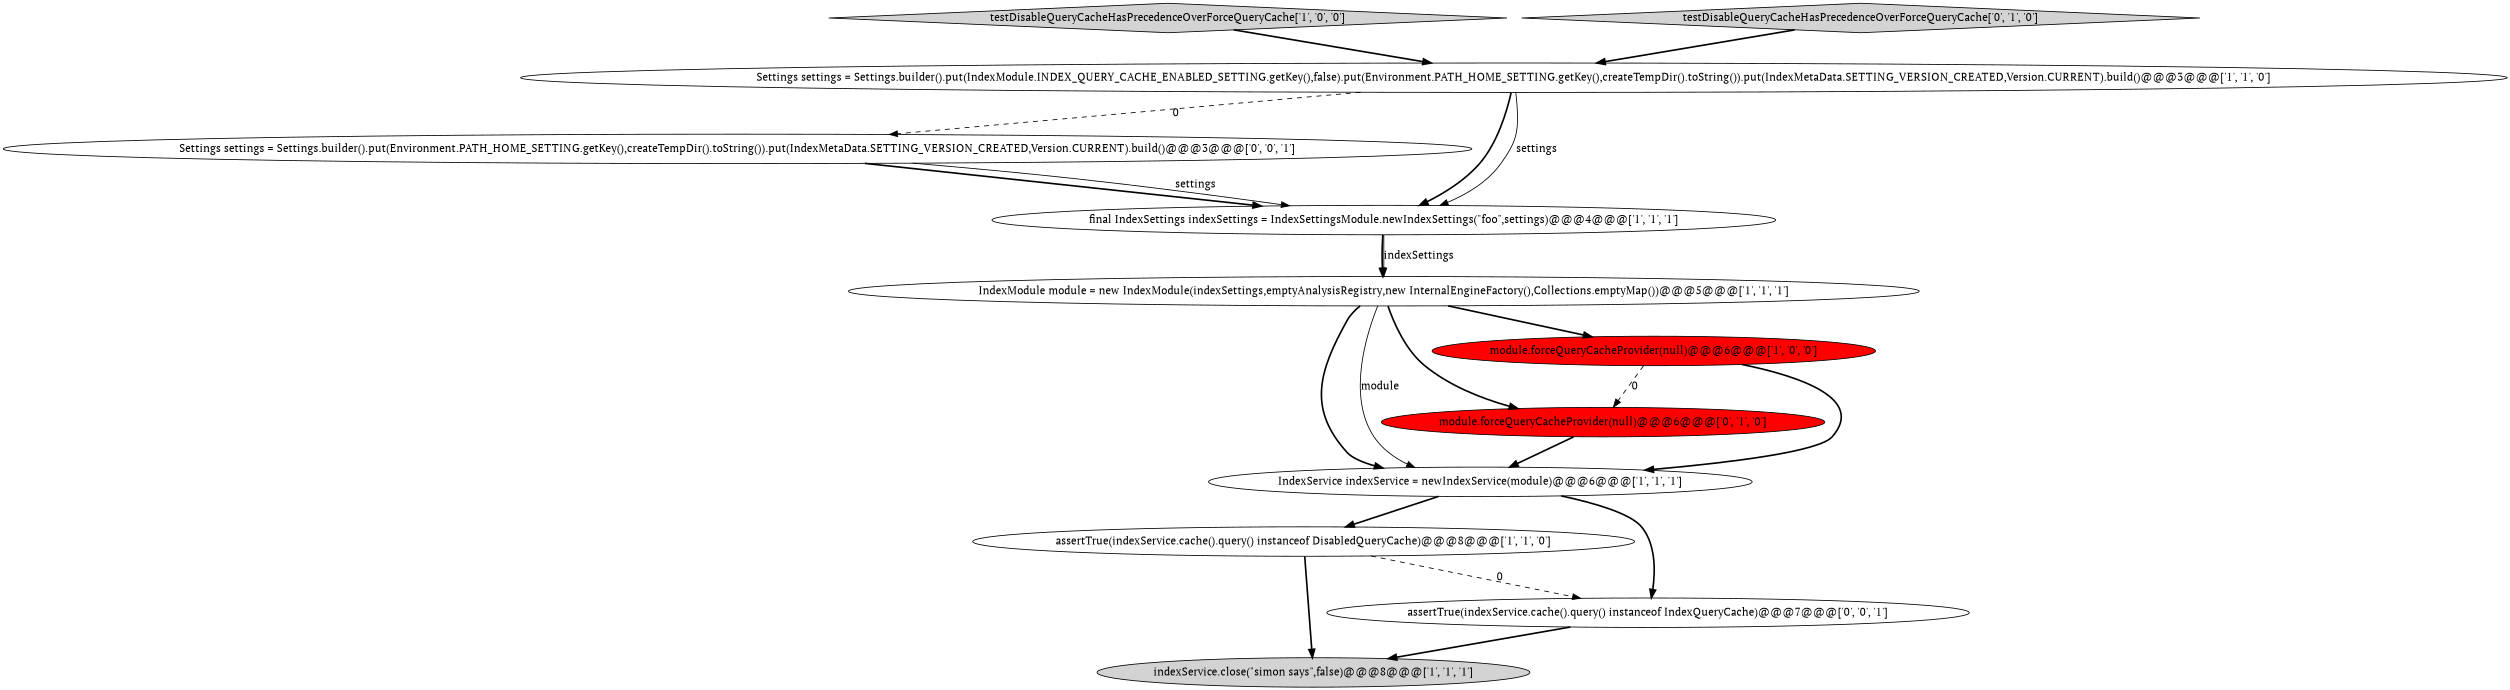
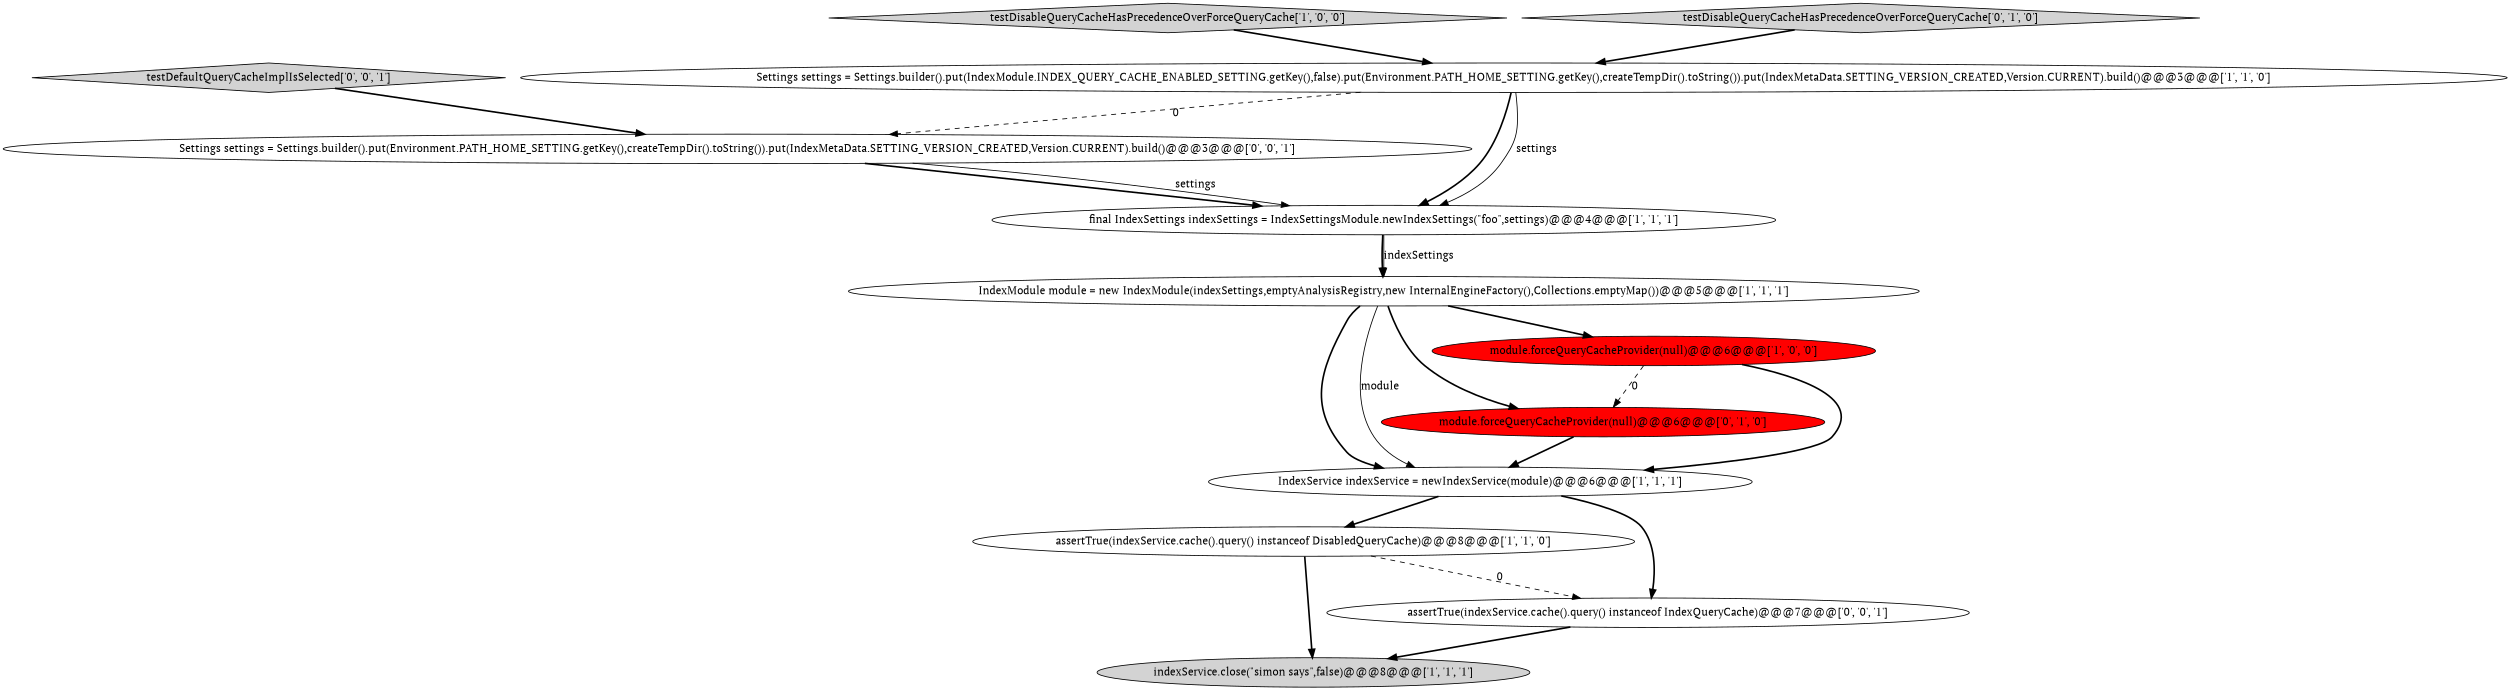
node "testDefaultQueryCacheImplIsSelected['0', '0', '1']": added
